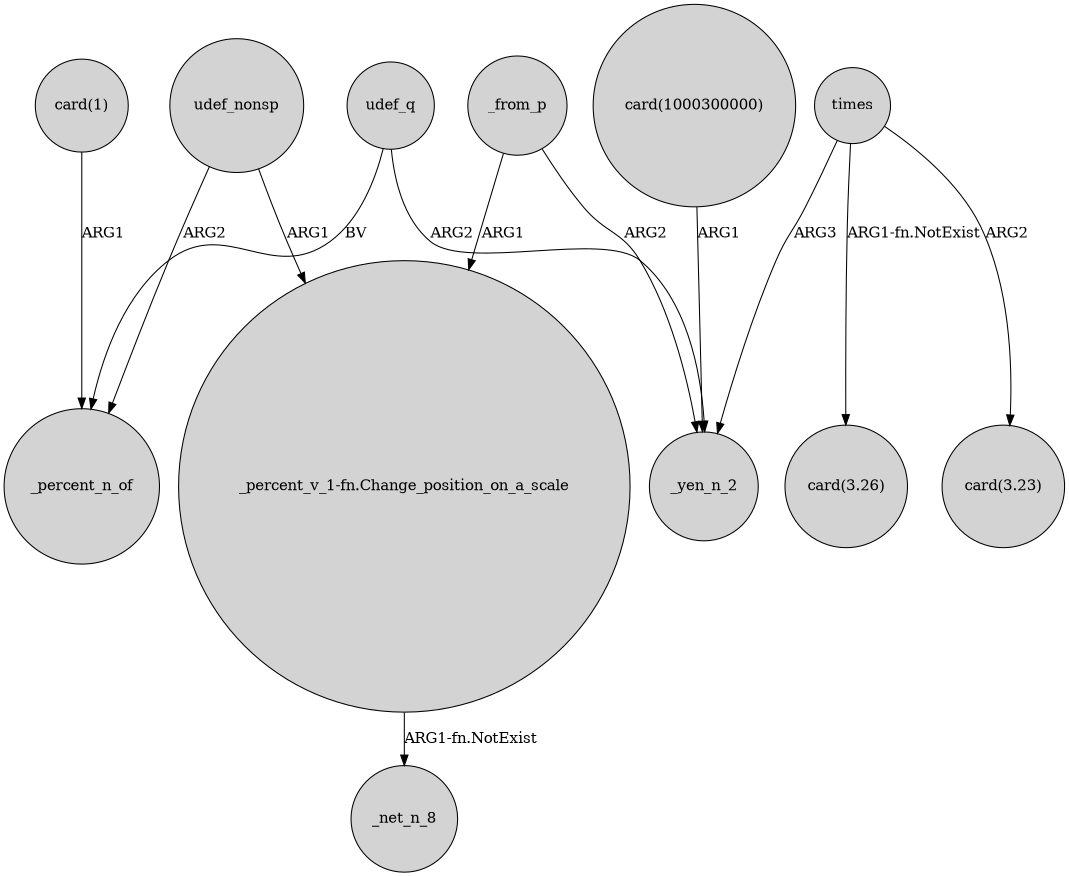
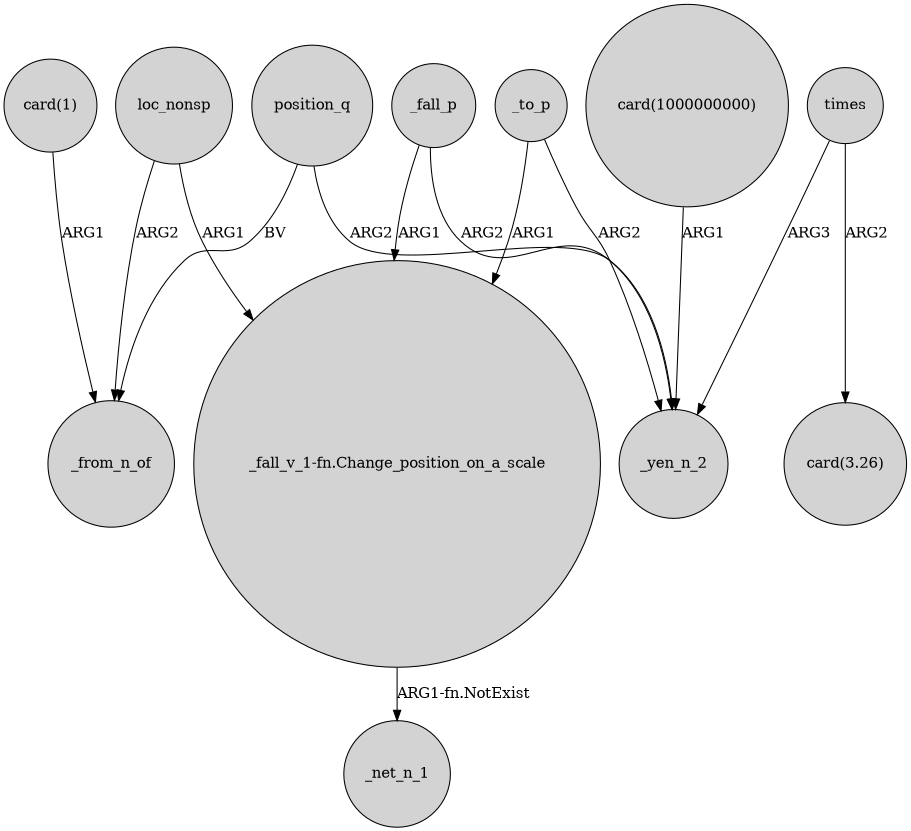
node "udef_nonsp": label "udef_nonsp" -> "loc_nonsp"
node "udef_q": label "udef_q" -> "position_q"
node "_from_p": label "_from_p" -> "_fall_p"
node "_to_p": added
node "card(1000300000)": label "card(1000300000)" -> "card(1000000000)"
edge "times" -> "card(3.26)": label "ARG1-fn.NotExist" -> "ARG2"
node "_percent_n_of": label "_percent_n_of" -> "_from_n_of"
node "_percent_v_1-fn.Change_position_on_a_scale": label "_percent_v_1-fn.Change_position_on_a_scale" -> "_fall_v_1-fn.Change_position_on_a_scale"
node "card(3.23)": removed
node "_net_n_8": label "_net_n_8" -> "_net_n_1"
